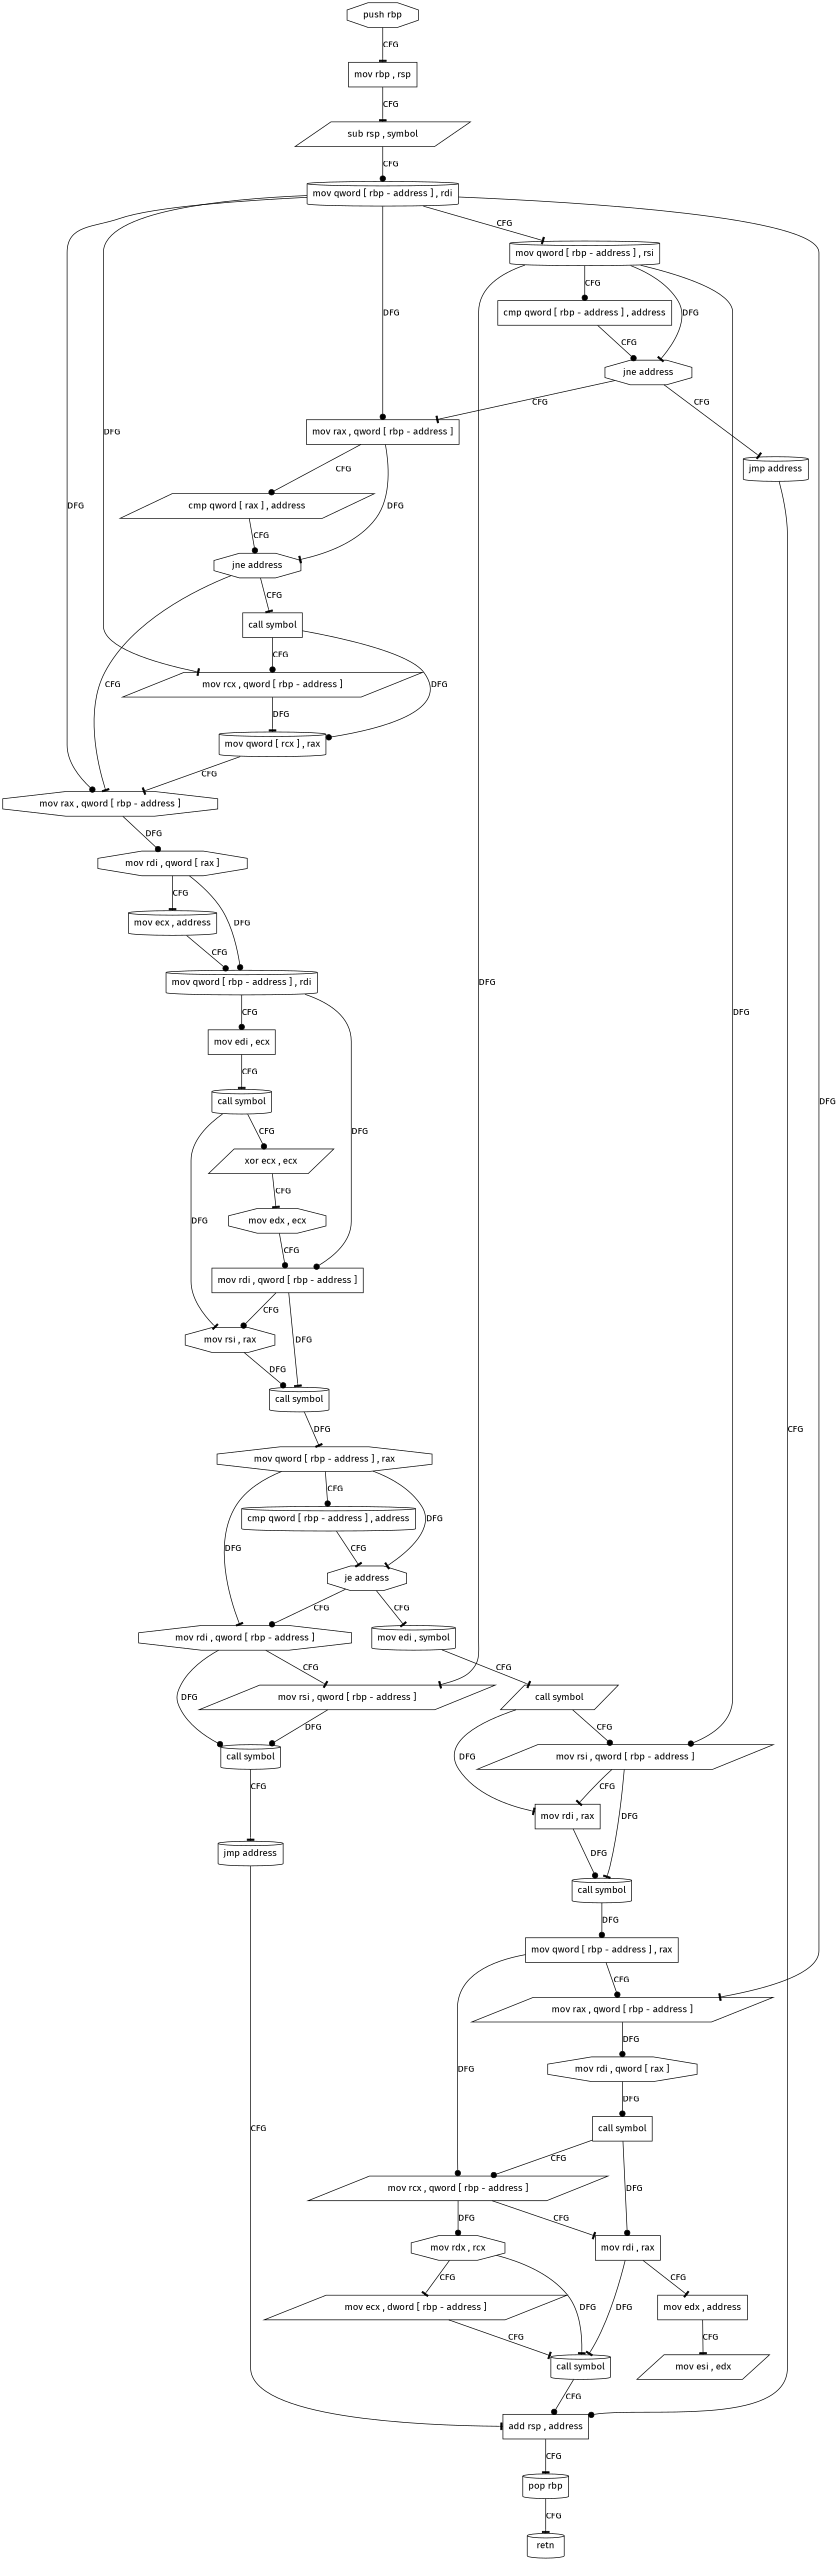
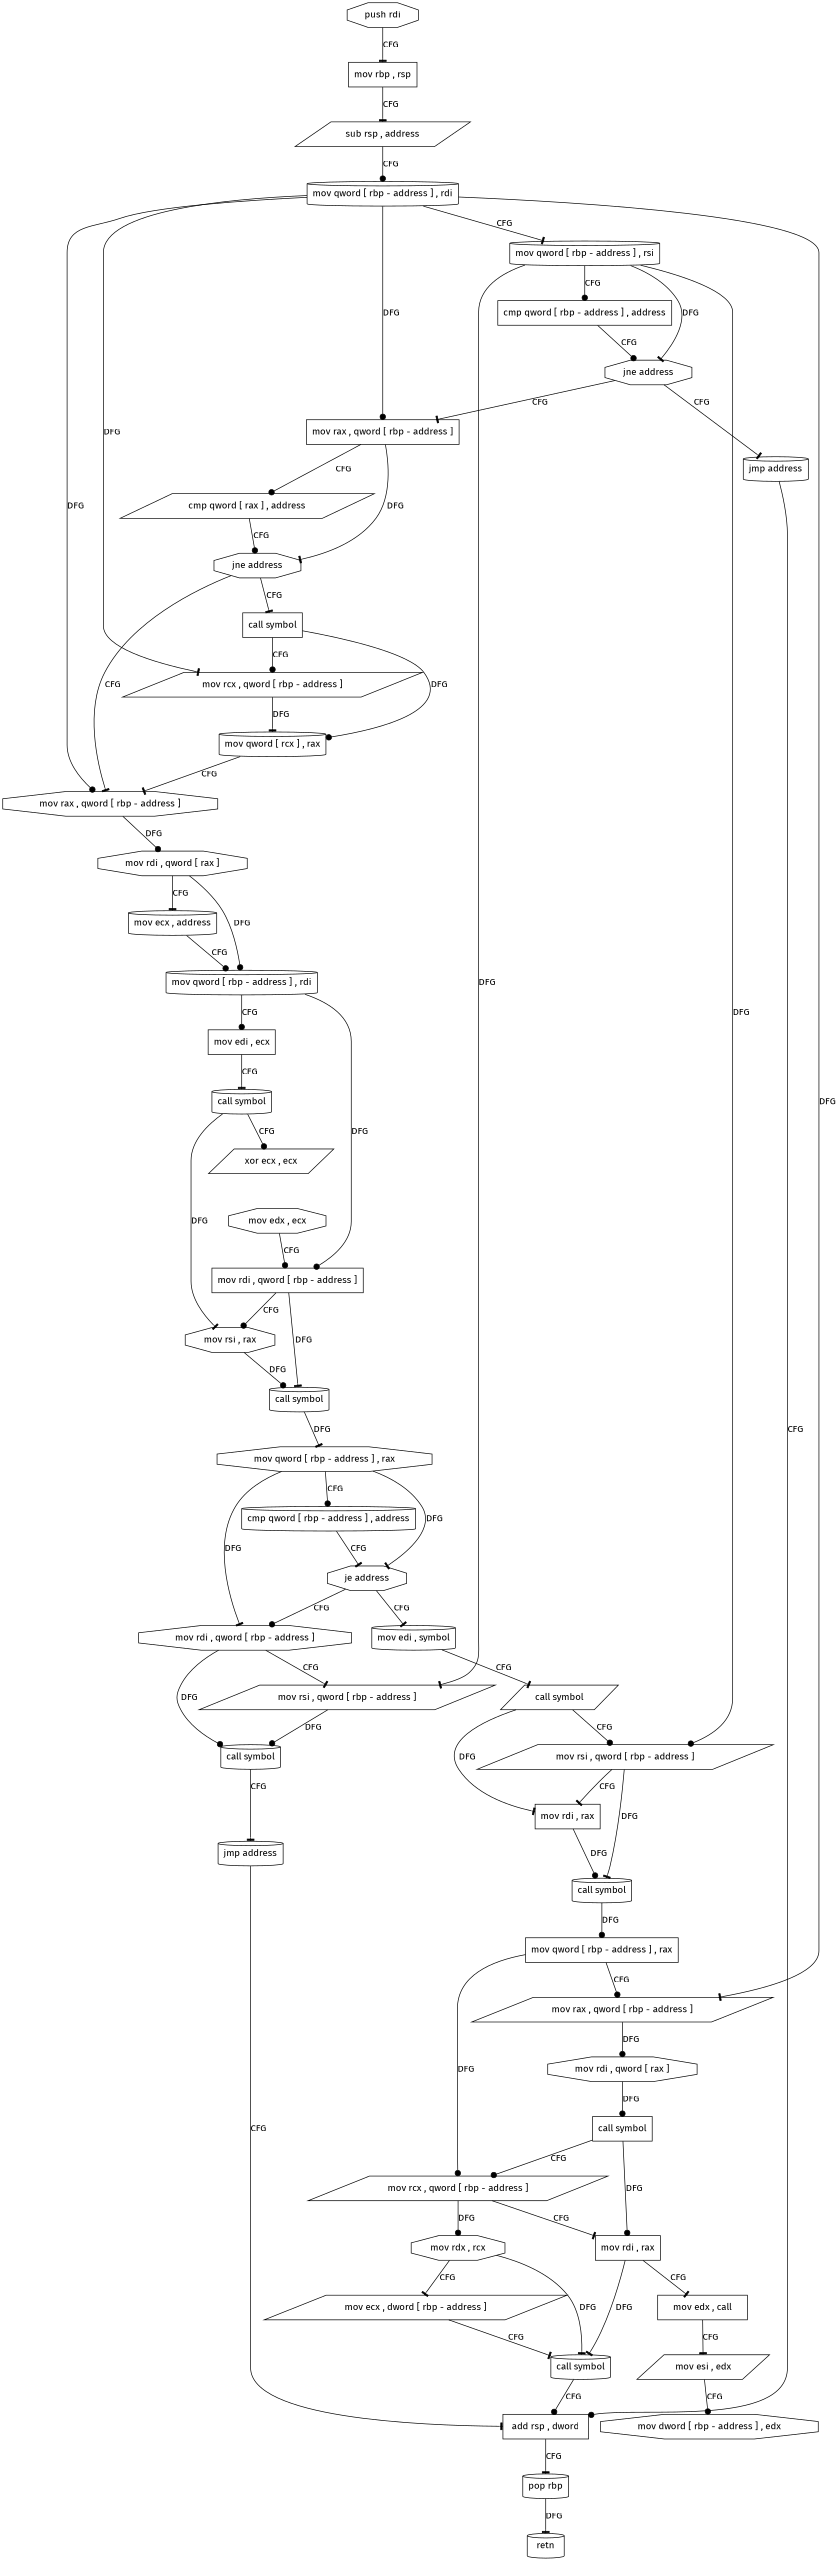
node "push rbp": label "push rbp" -> "push rdi"
node "sub rsp , symbol": label "sub rsp , symbol" -> "sub rsp , address"
edge "xor ecx , ecx" -> "mov edx , ecx": removed, label "CFG"
node "mov edx , address": label "mov edx , address" -> "mov edx , call"
node "add rsp , address": label "add rsp , address" -> "add rsp , dword"
node "mov dword [ rbp - address ] , edx": added
edge "pop rbp" -> "retn": label "CFG" -> "DFG"
